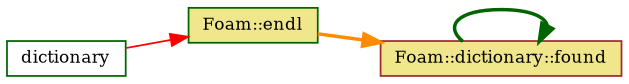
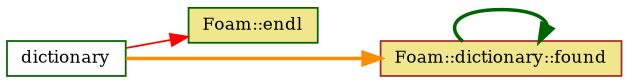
edge "Foam::endl" -> "Foam::dictionary::found": now "dictionary" -> "Foam::dictionary::found"
